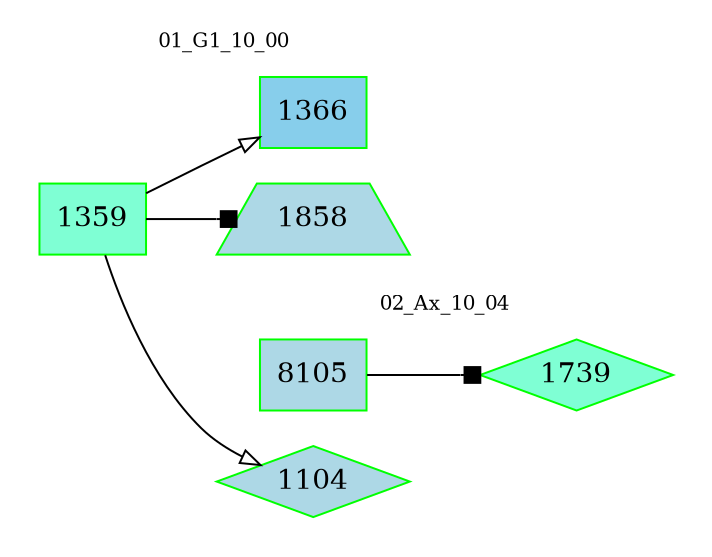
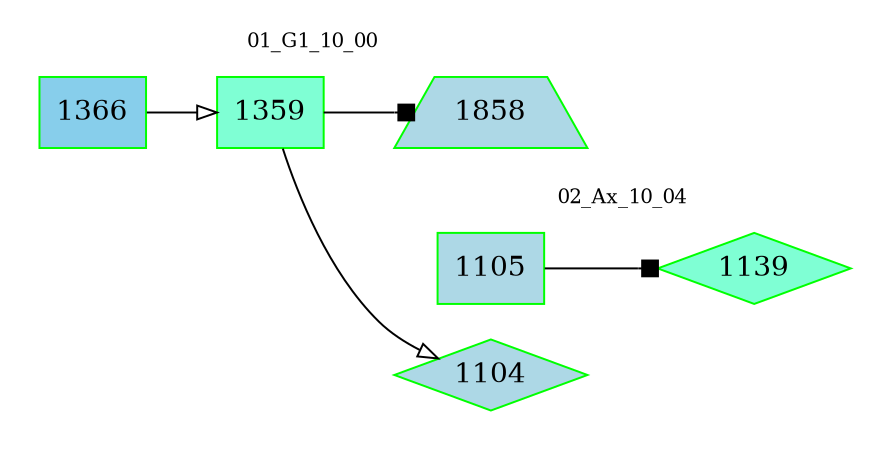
edge "1359" -> "1366": reversed
node "8105": label "8105" -> "1105"
node "1739": label "1739" -> "1139"
